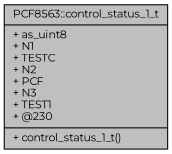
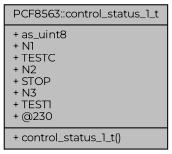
node "PCF8563::control_status_1_t": text "+ PCF" -> "+ STOP"
